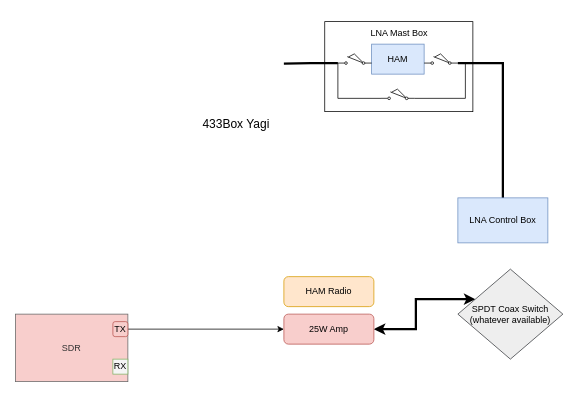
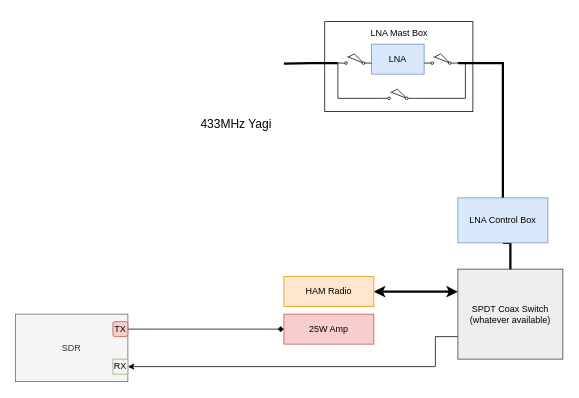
node "HAM": label "HAM" -> "LNA"
node "433Box Yagi": label "433Box Yagi" -> "433MHz Yagi"
edge "LNA Control Box" -- "SPDT Coax Switch (whatever available)": added
node "HAM Radio": shape rounded rectangle -> rectangle
edge "SPDT Coax Switch (whatever available)" -- "25W Amp": now "SPDT Coax Switch (whatever available)" -- "HAM Radio"
node "SPDT Coax Switch (whatever available)": shape diamond -> rectangle
edge "TX" -> "25W Amp": arrowhead classic -> diamond
node "25W Amp": shape rounded rectangle -> rectangle
node "SDR": fillcolor #f8cecc -> #f5f5f5
edge "SPDT Coax Switch (whatever available)" -> "RX": added
